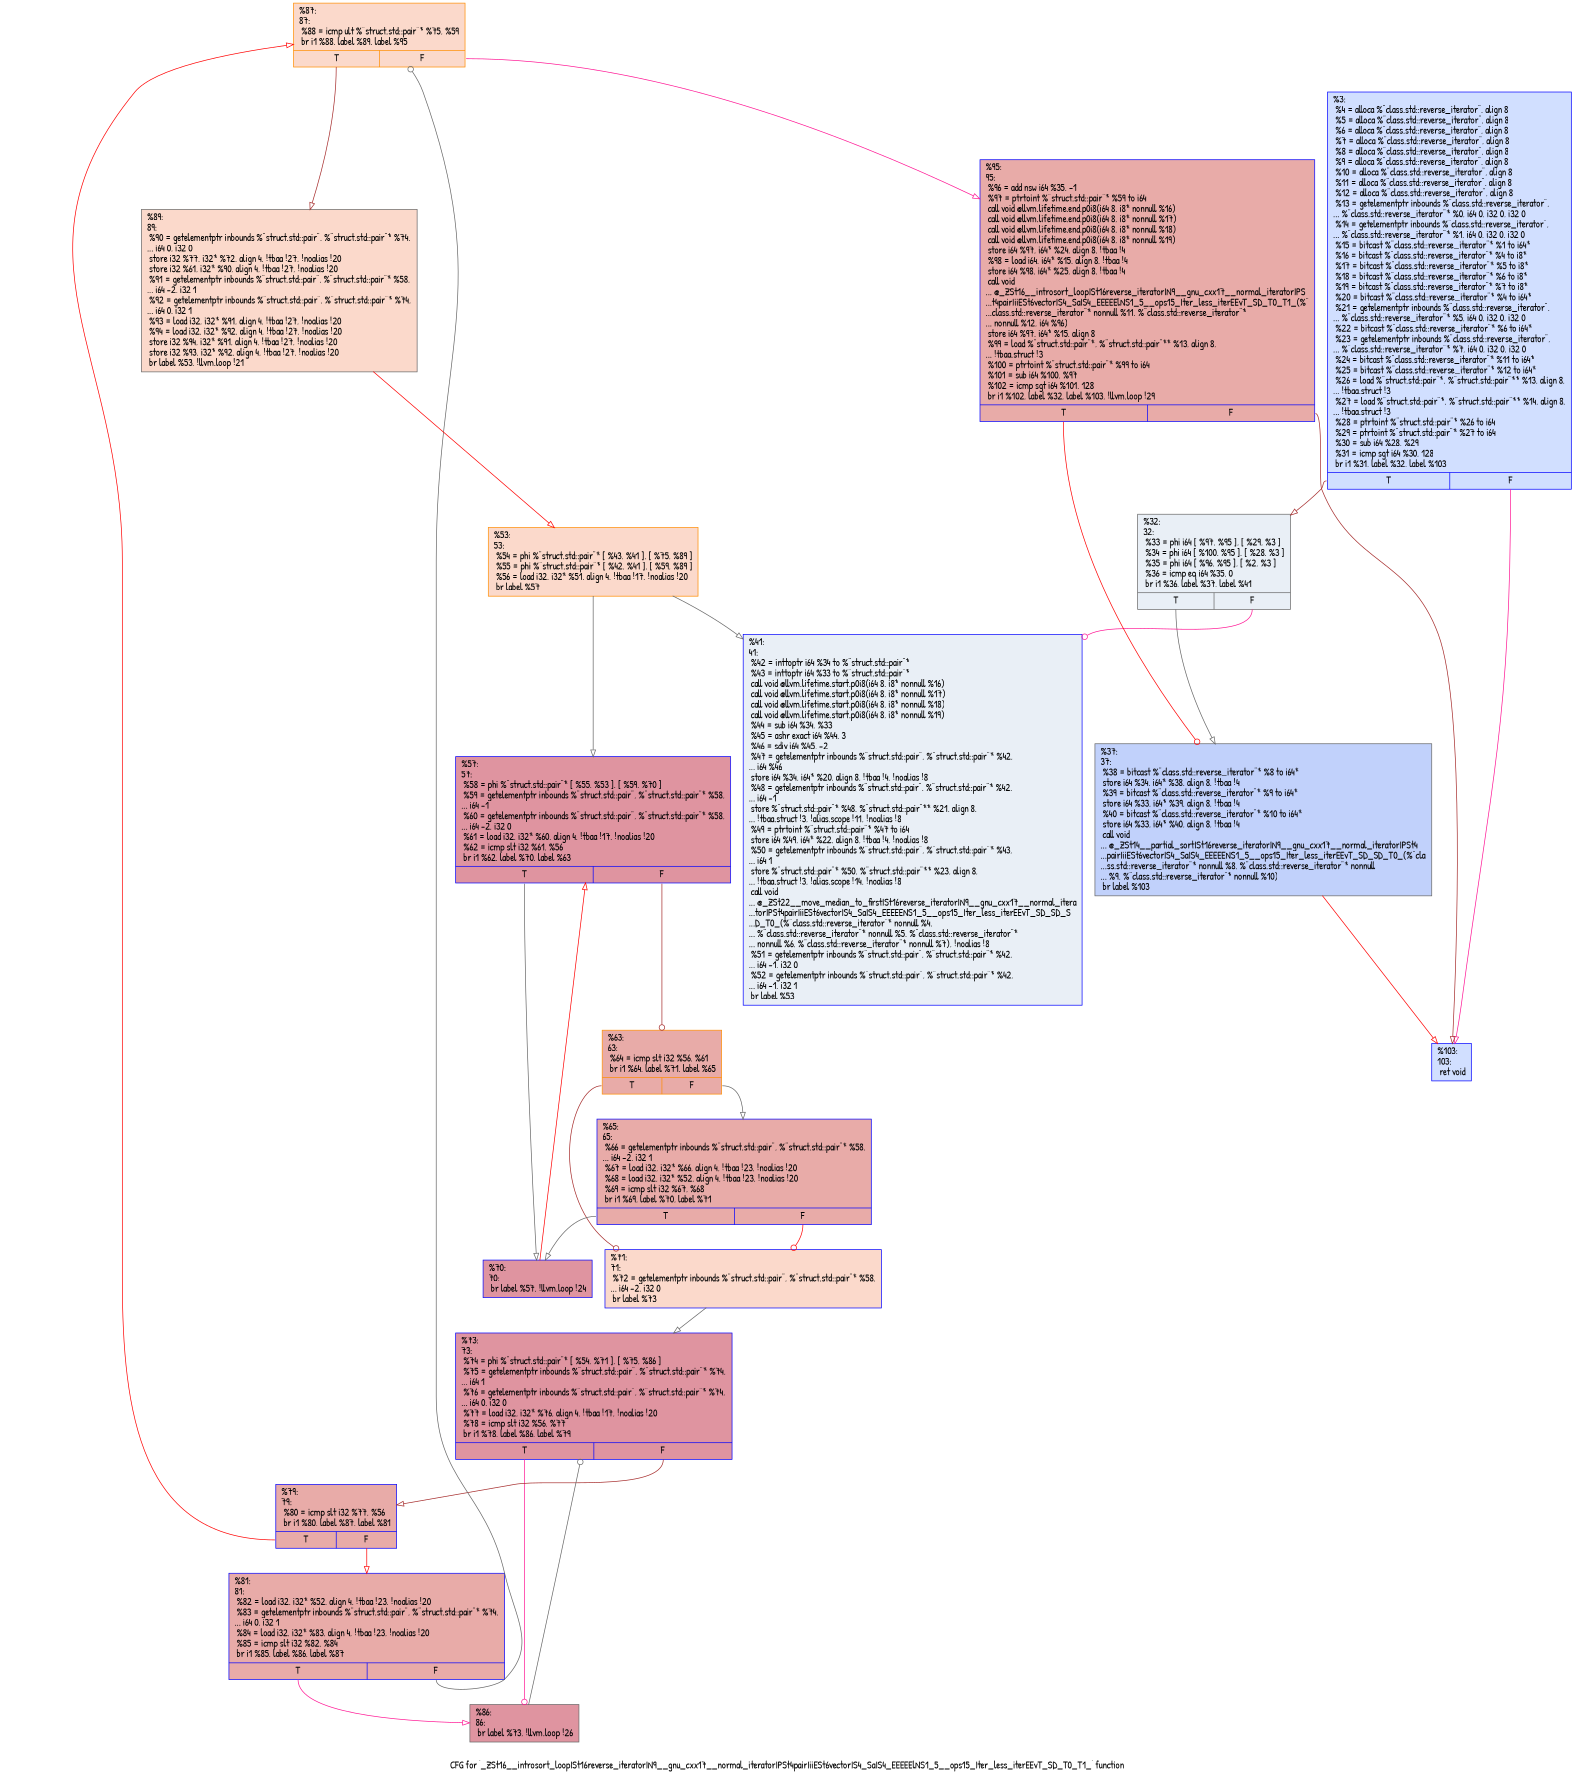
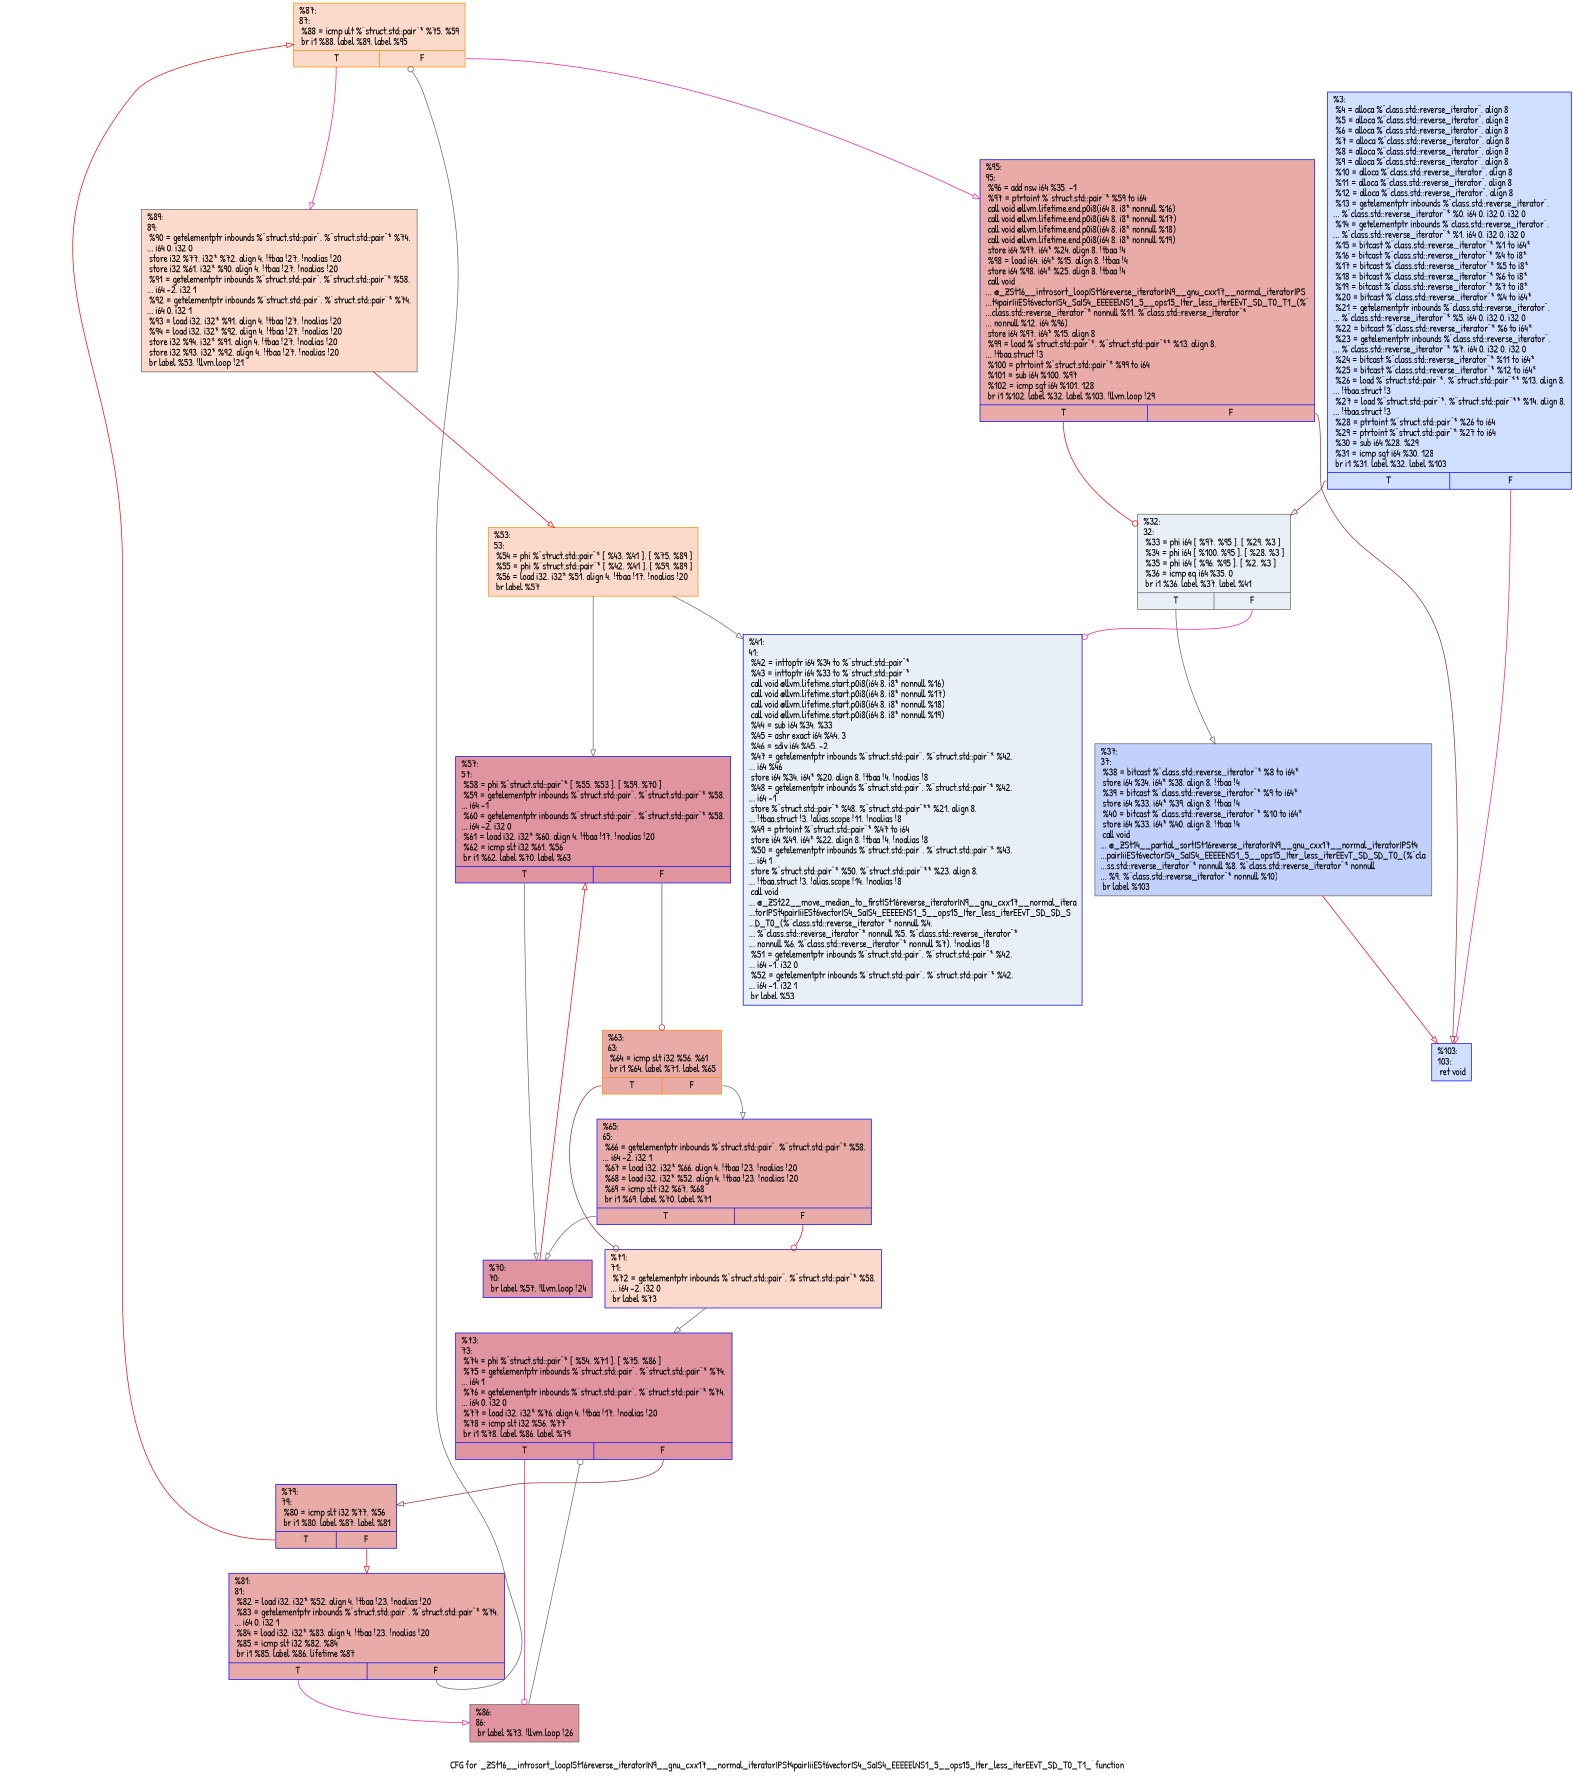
edge "%87:" -> "%89:": color brown -> deeppink
edge "%95:" -> "%37:": now "%95:" -> "%32:"
node "%81:": text "br i1 %85, label %86, label %87" -> "br i1 %85, label %86, lifetime %87"
